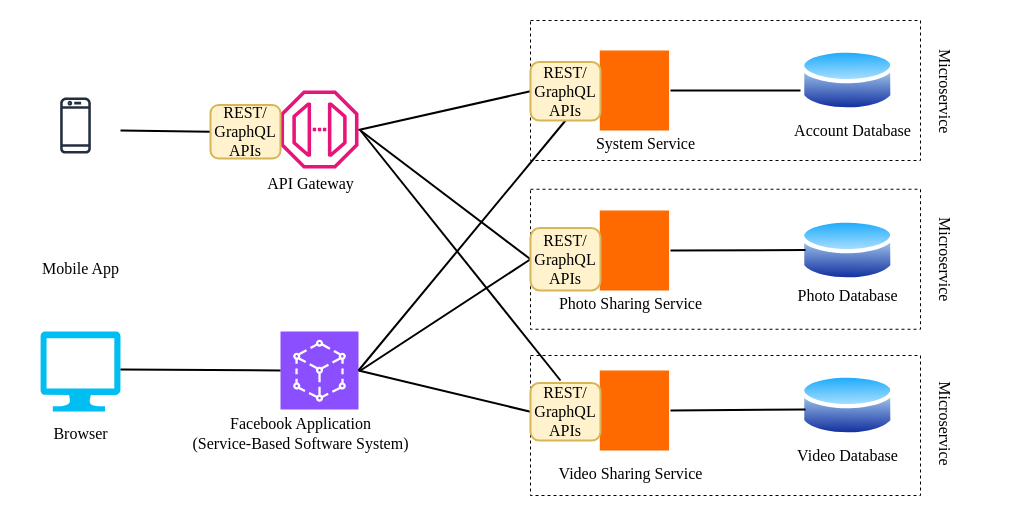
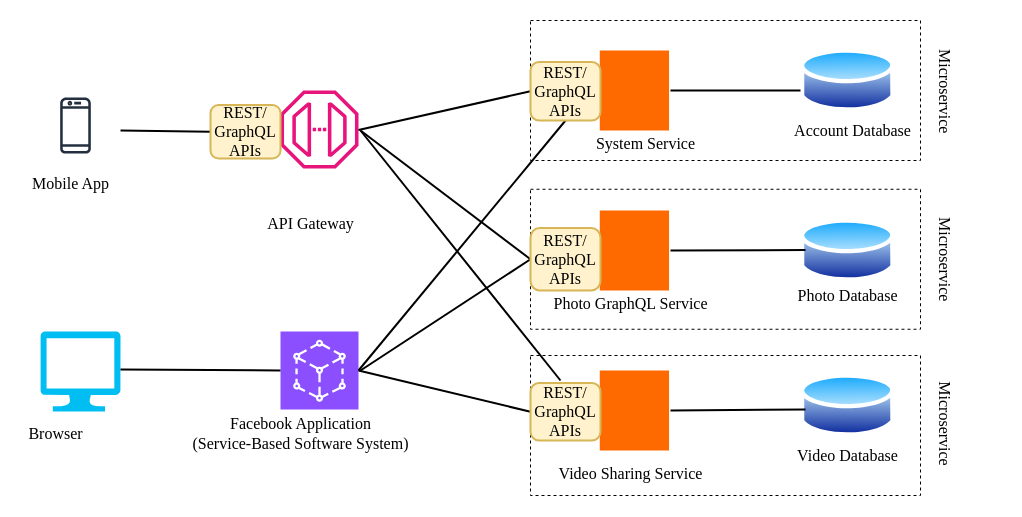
node "API Gateway": moved (311, 184) -> (311, 224)
node "Mobile App": moved (81, 269) -> (71, 184)
node "Photo Sharing Service": label "Photo Sharing Service" -> "Photo GraphQL Service"
node "Browser": moved (81, 434) -> (56, 434)
